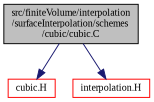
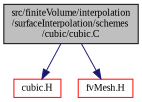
node "interpolation.H": label "interpolation.H" -> "fvMesh.H"
